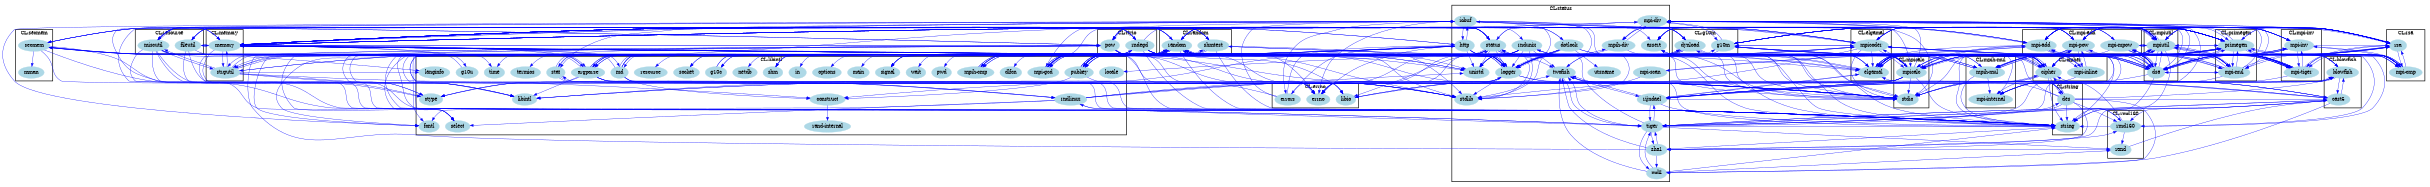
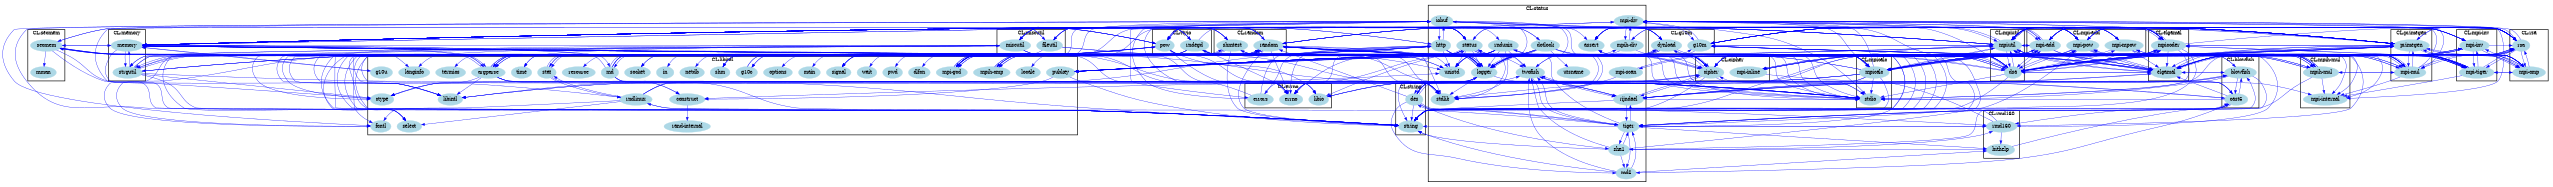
cluster "CL:resource": label "CL:resource" -> "CL:miscutil"
edge "rndlinux" -> "twofish": now "pubkey" -> "twofish"
node "rand": label "rand" -> "bithelp"
